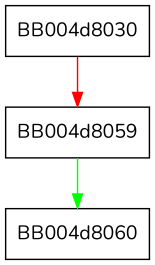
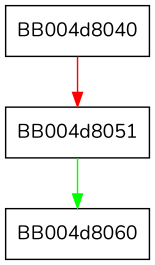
node "BB004d8030": label "BB004d8030" -> "BB004d8040"
node "BB004d8059": label "BB004d8059" -> "BB004d8051"
